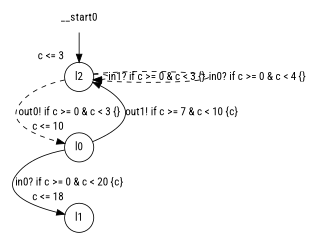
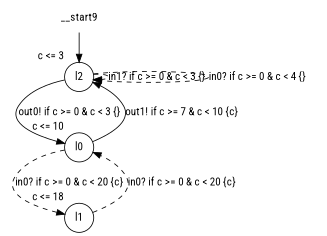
node "__start0": label "__start0" -> "__start9"
edge "l2 c <= 3" -> "l0 c <= 10": style dashed -> solid
edge "l0 c <= 10" -> "l1 c <= 18": style solid -> dashed
edge "l1 c <= 18" -> "l0 c <= 10": added, label "in0? if c >= 0 & c < 20 {c}"
